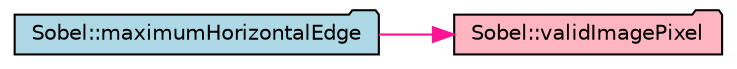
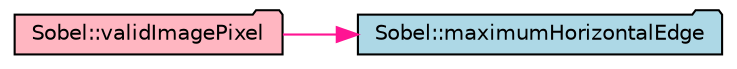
edge "Sobel::maximumHorizontalEdge" -> "Sobel::validImagePixel": reversed
